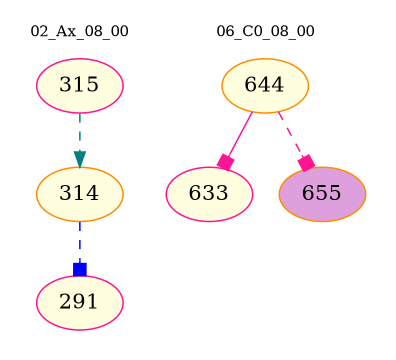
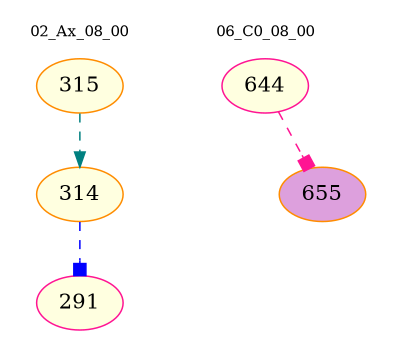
node "315": color deeppink -> darkorange
node "644": color darkorange -> deeppink
node "633": removed
